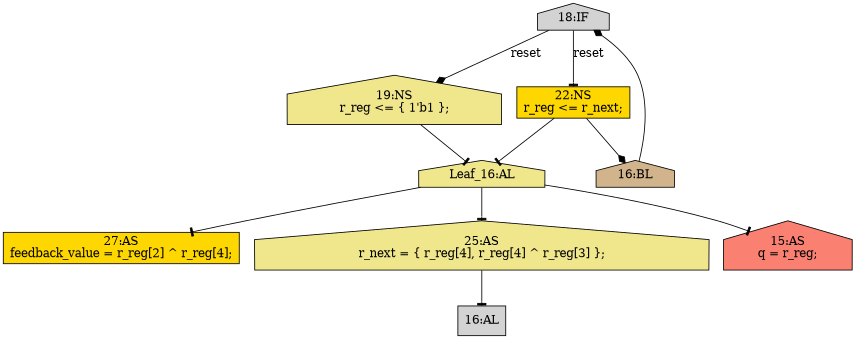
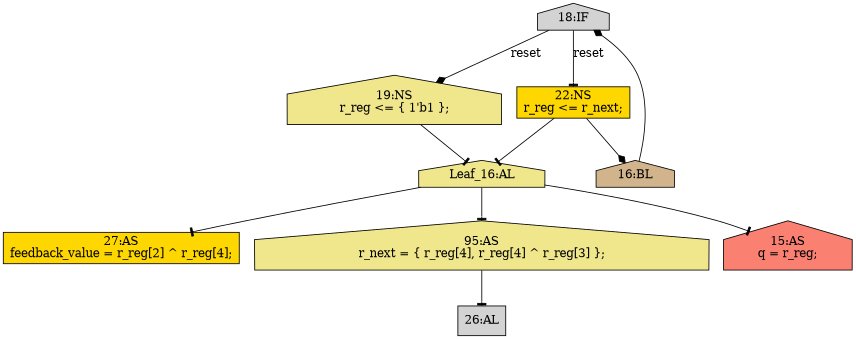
node "25:AS r_next = { r_reg[4], r_reg[4] ^ r_reg[3] };": label "25:AS r_next = { r_reg[4], r_reg[4] ^ r_reg[3] };" -> "95:AS r_next = { r_reg[4], r_reg[4] ^ r_reg[3] };"
node "16:AL": label "16:AL" -> "26:AL"
